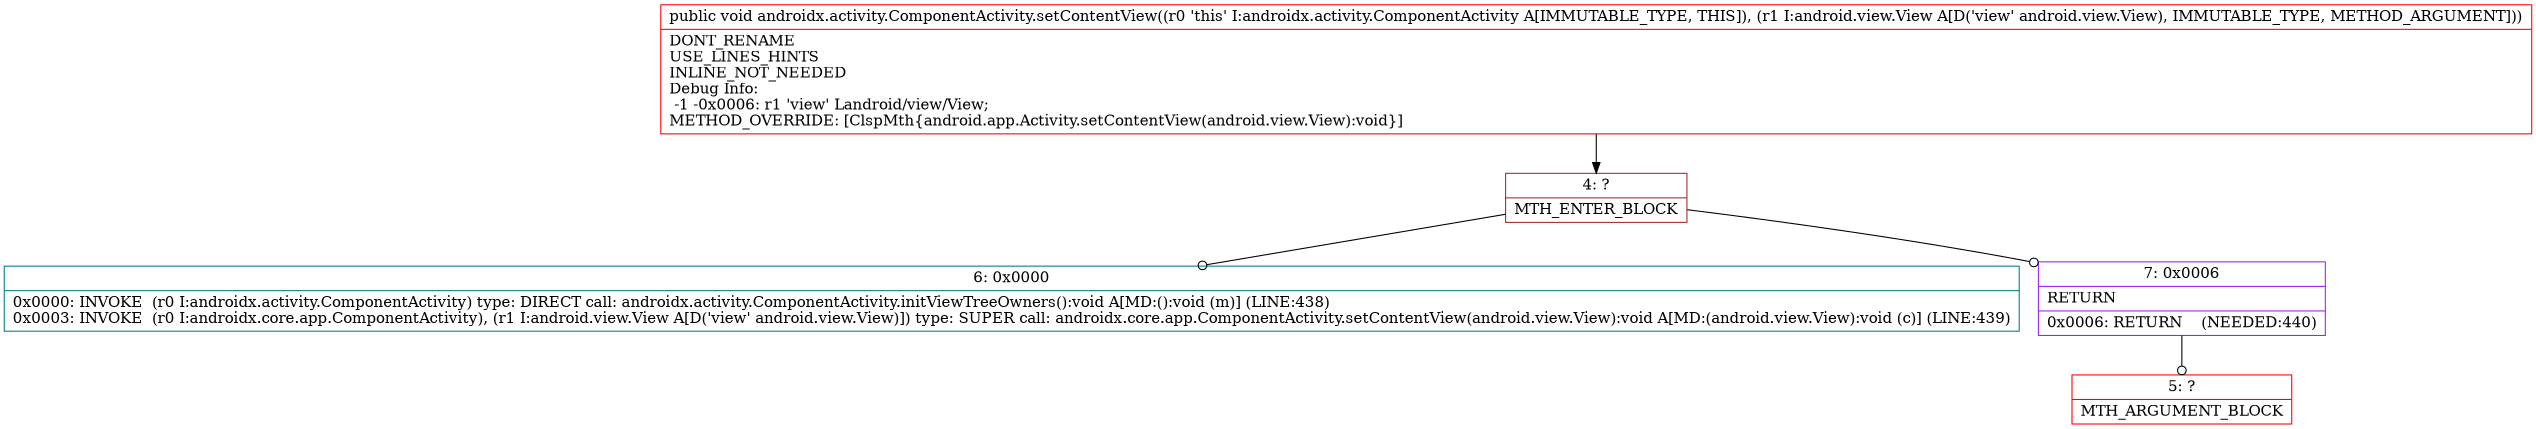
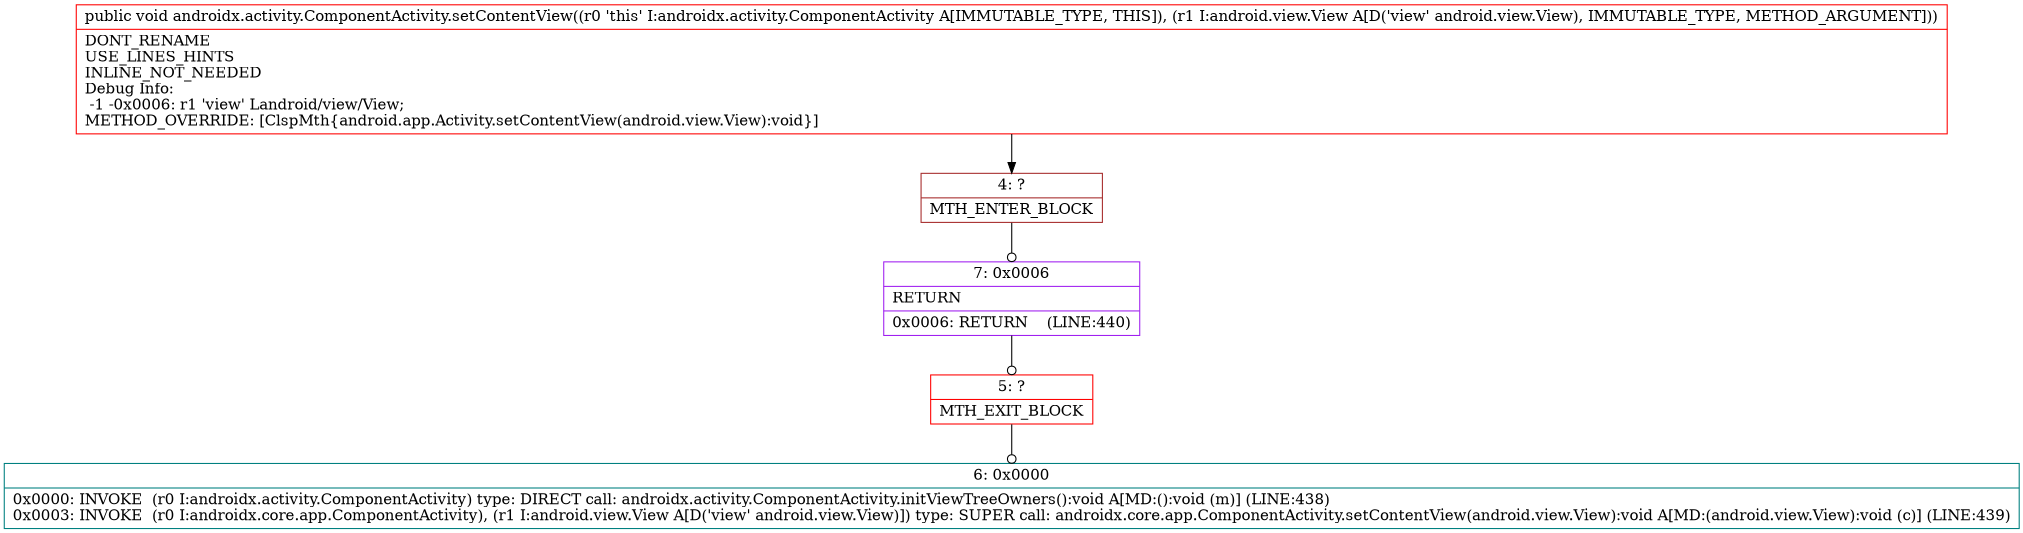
edge "4: ?" -> "6: 0x0000": now "5: ?" -> "6: 0x0000"
node "7: 0x0006": text "0x0006: RETURN    (NEEDED:440)" -> "0x0006: RETURN    (LINE:440)"
node "5: ?": text "MTH_ARGUMENT_BLOCK" -> "MTH_EXIT_BLOCK"
